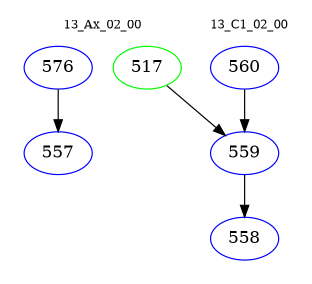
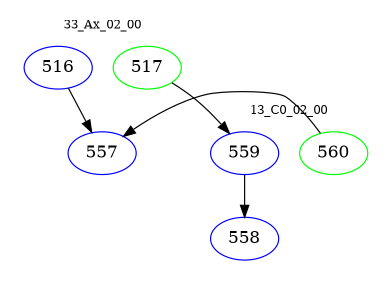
cluster "13_Ax_02_00": label "13_Ax_02_00" -> "33_Ax_02_00"
cluster "13_C1_02_00": label "13_C1_02_00" -> "13_C0_02_00"
node "576": label "576" -> "516"
node "560": color blue -> green
edge "560" -> "559": now "560" -> "557"
